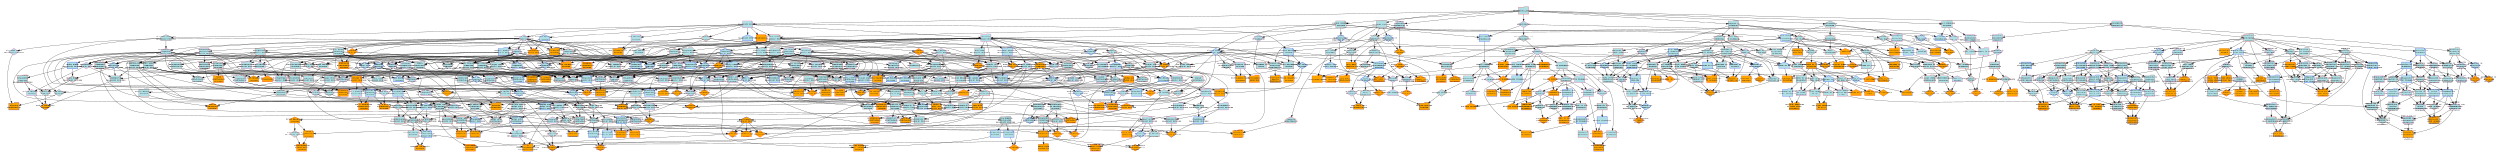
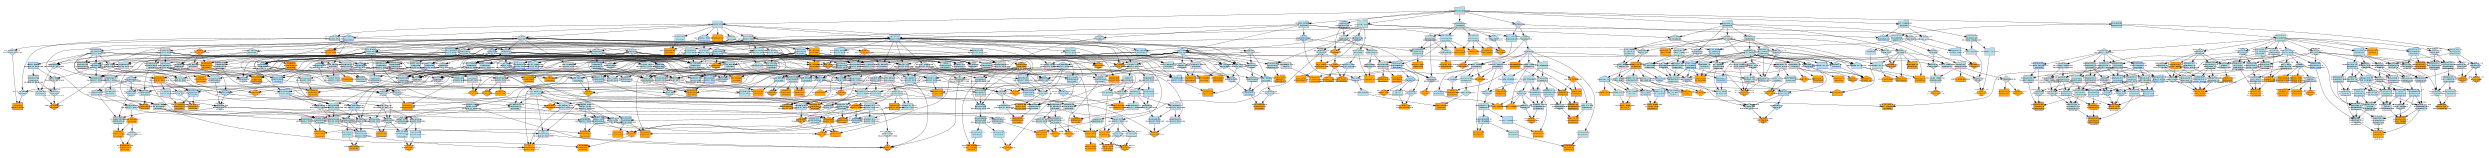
edge "Negative Regulation Of Developmental Process" -> "Regulation Of Developmental Process": reversed
node "Root Hair Initiation": label "Root Hair Initiation" -> "Root Hair Glucan"
